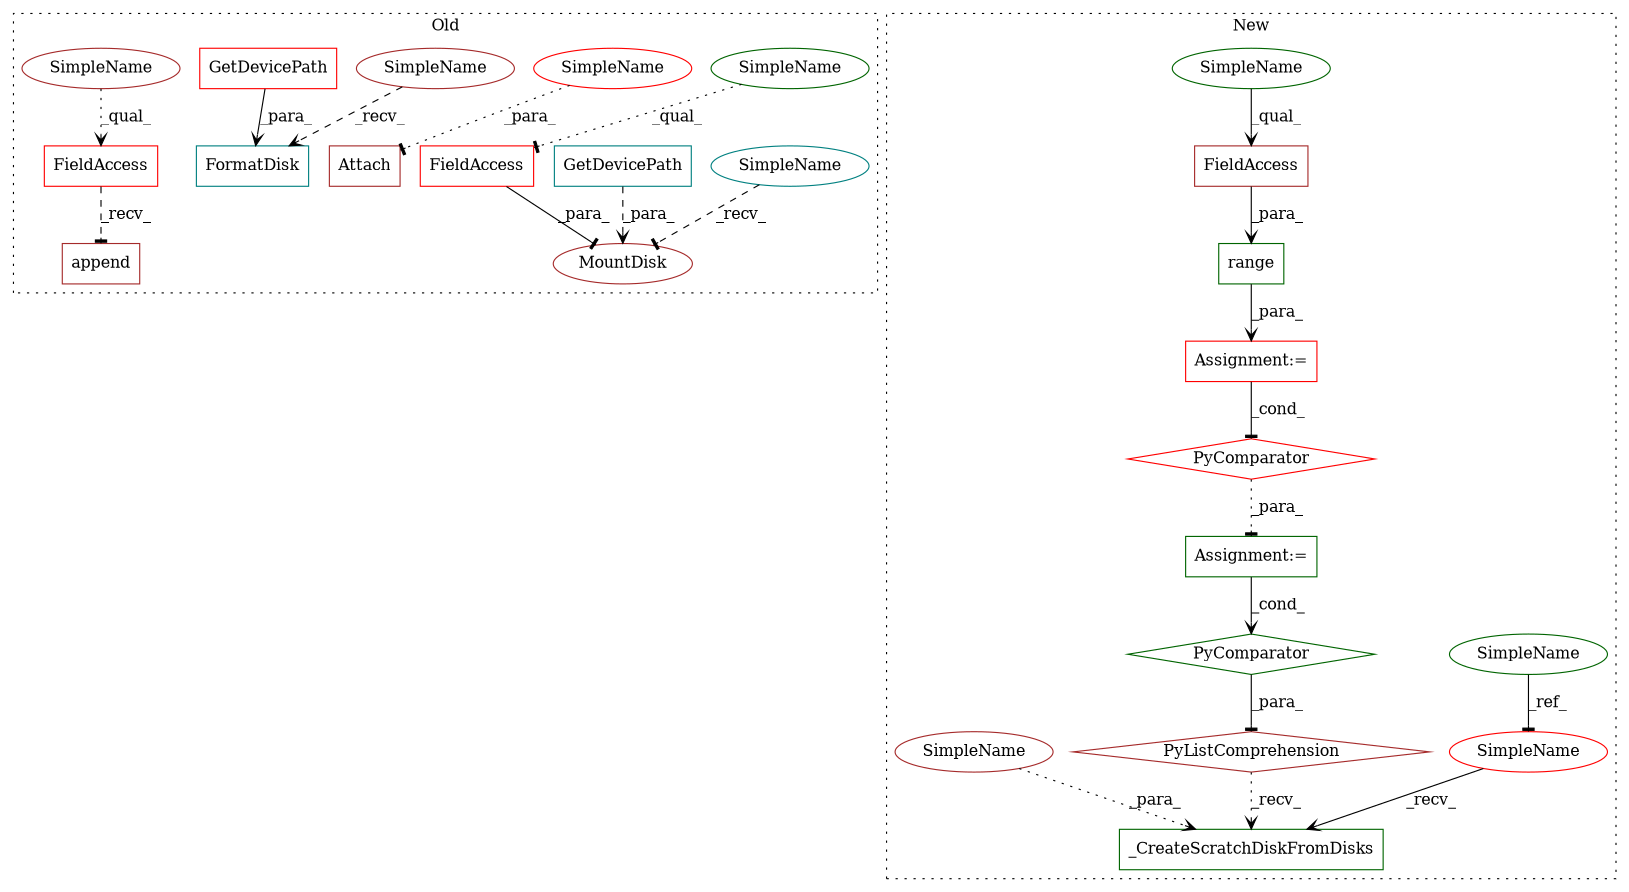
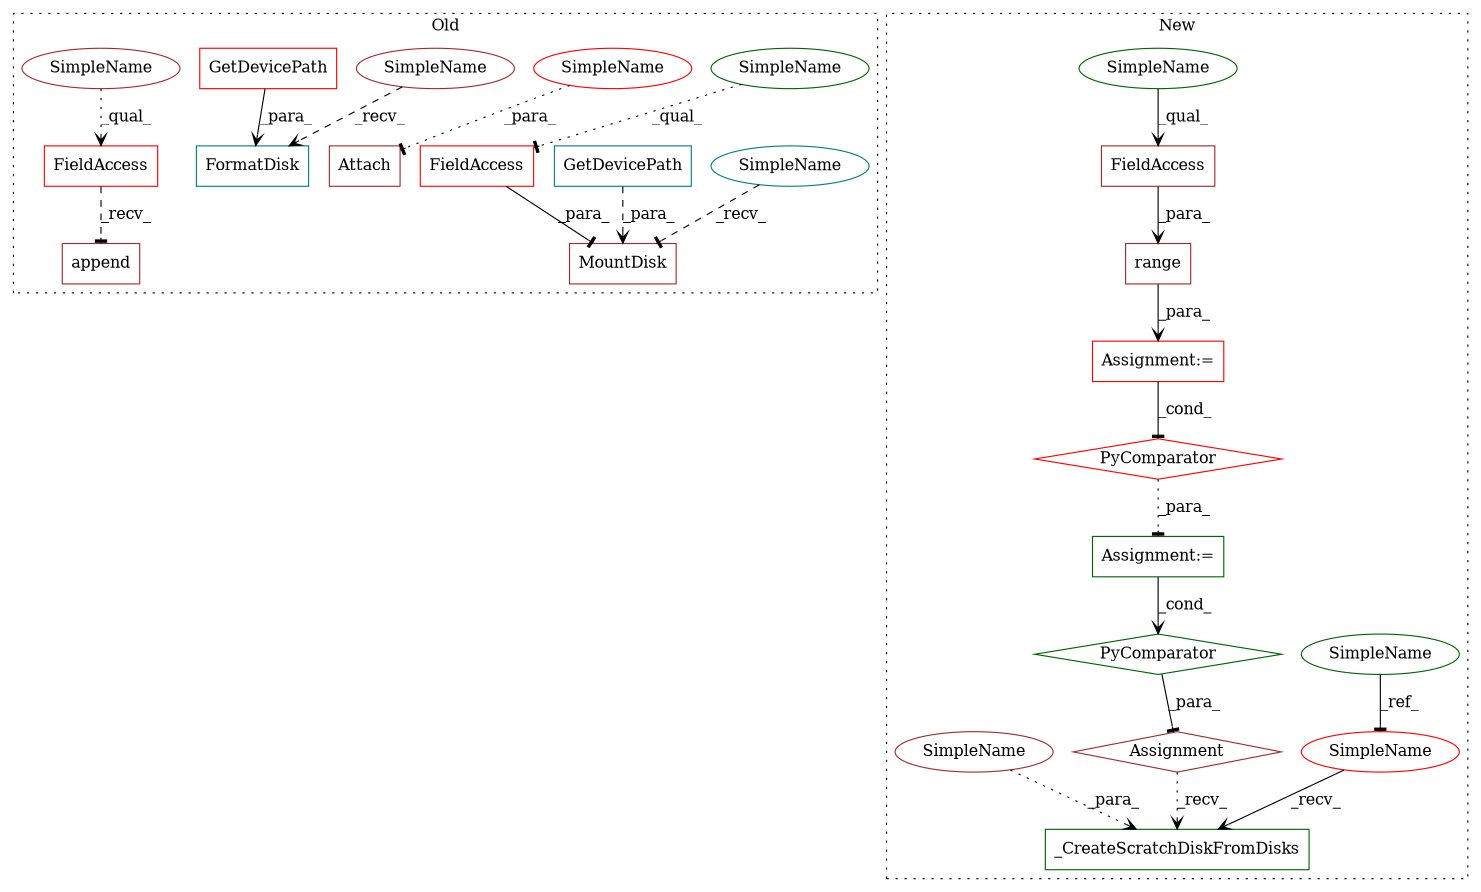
node "MountDisk": shape ellipse -> box
node "range": color darkgreen -> brown
node "PyListComprehension": label "PyListComprehension" -> "Assignment"
